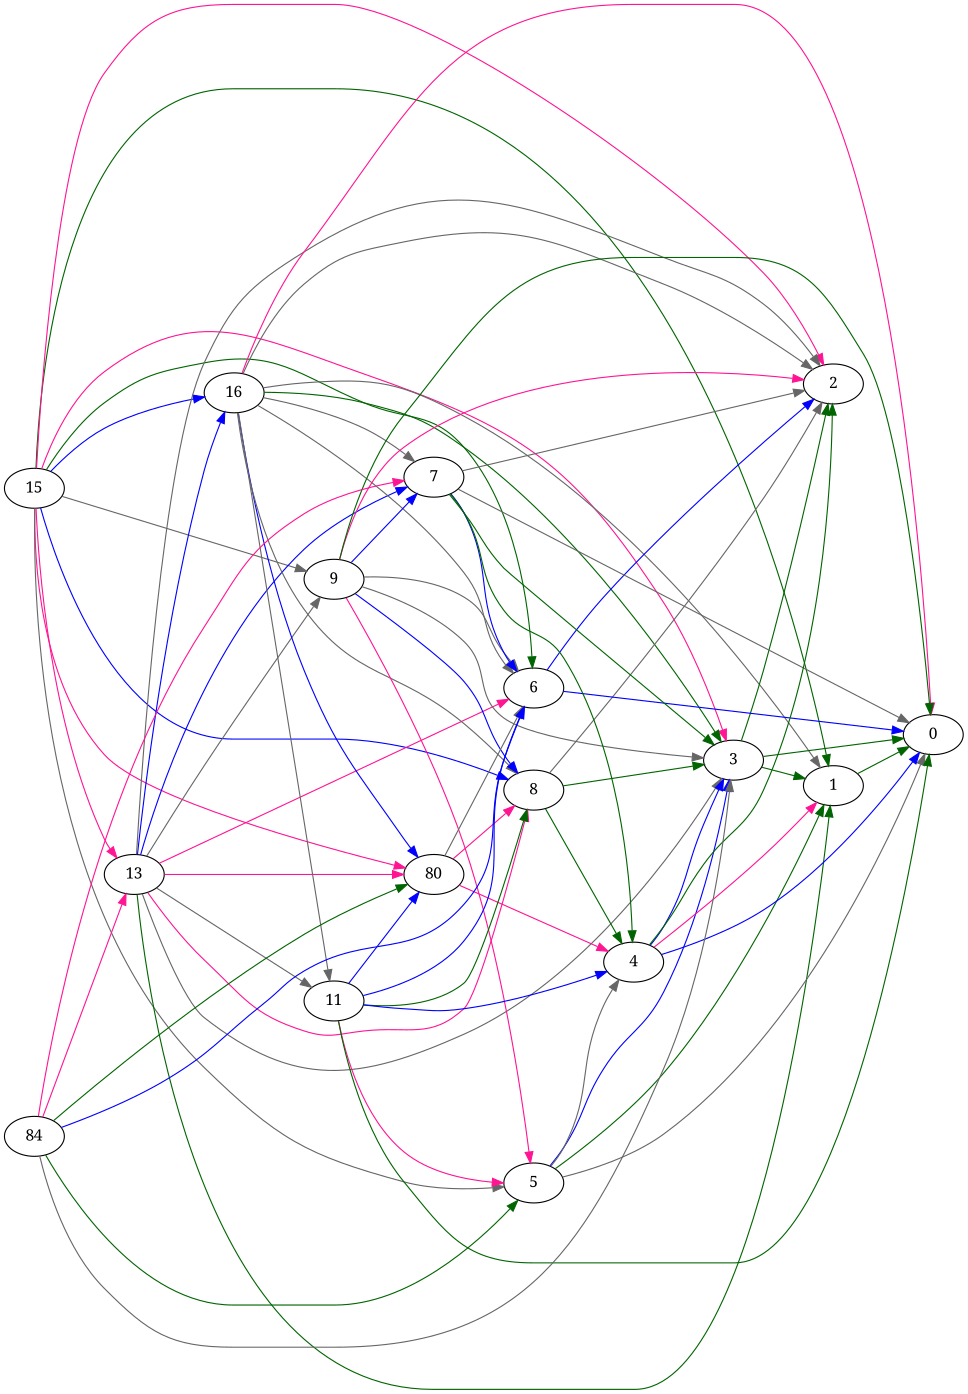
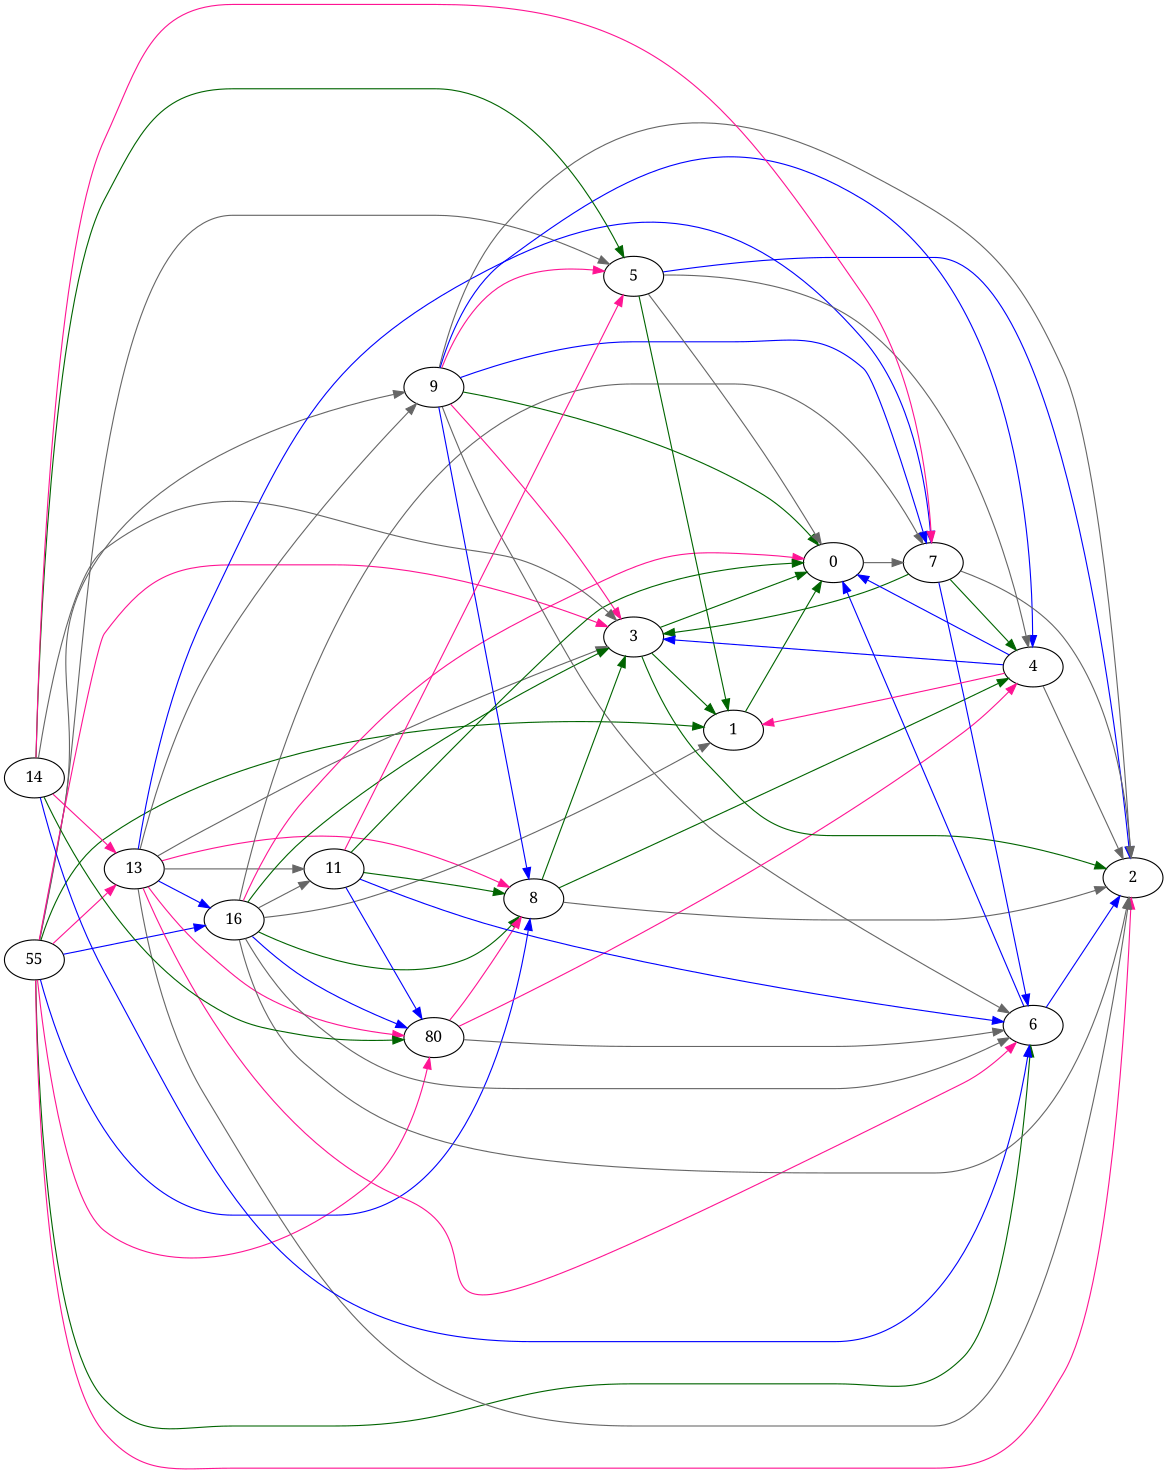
edge "9" -> "2": color deeppink -> gray40
node "15": label "15" -> "55"
edge "7" -> "0": reversed
edge "16" -> "8": color gray40 -> darkgreen
edge "4" -> "2": color darkgreen -> gray40
edge "9" -> "3": color gray40 -> deeppink
edge "5" -> "3": now "5" -> "2"
edge "11" -> "4": now "9" -> "4"
node "84": label "84" -> "14"
edge "13" -> "1": removed
